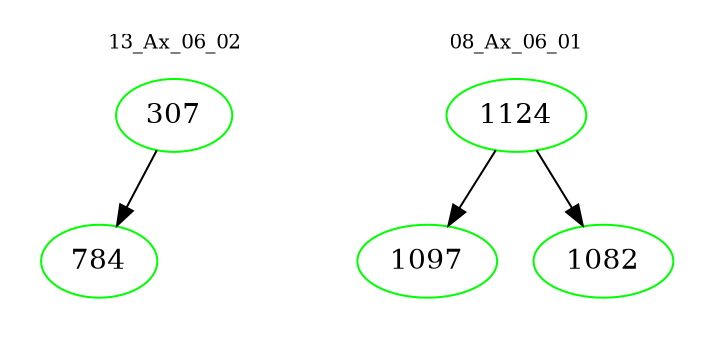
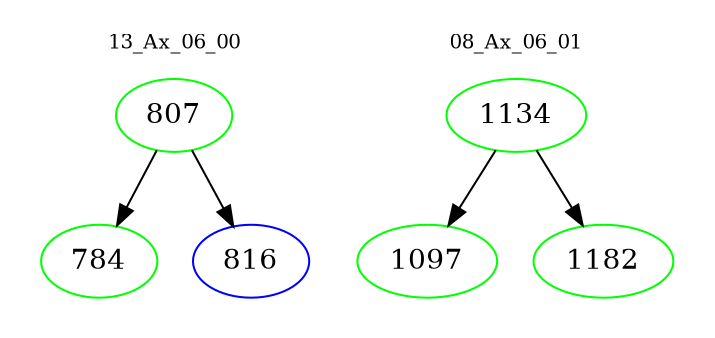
cluster "13_Ax_06_02": label "13_Ax_06_02" -> "13_Ax_06_00"
node "307": label "307" -> "807"
node "1124": label "1124" -> "1134"
node "816": added
node "1082": label "1082" -> "1182"
